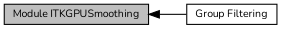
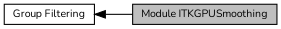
edge "Group Filtering" -> "Module ITKGPUSmoothing": reversed
